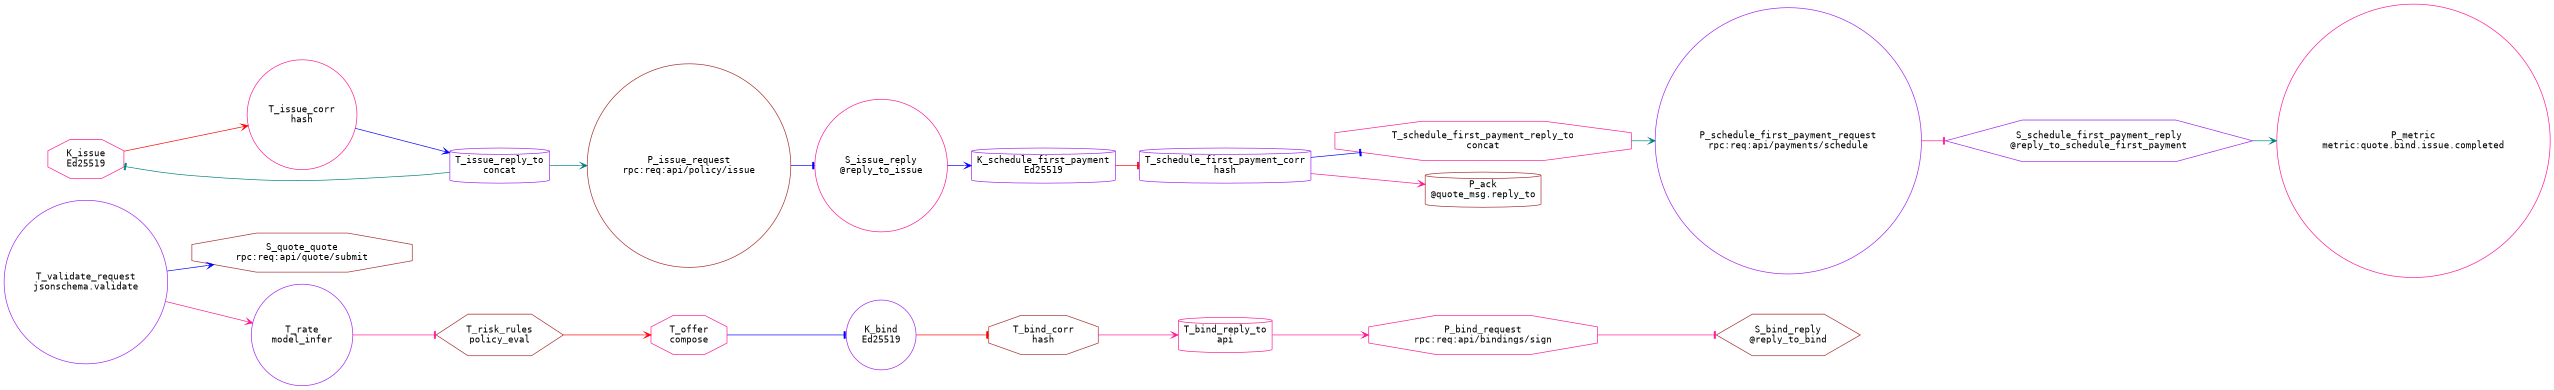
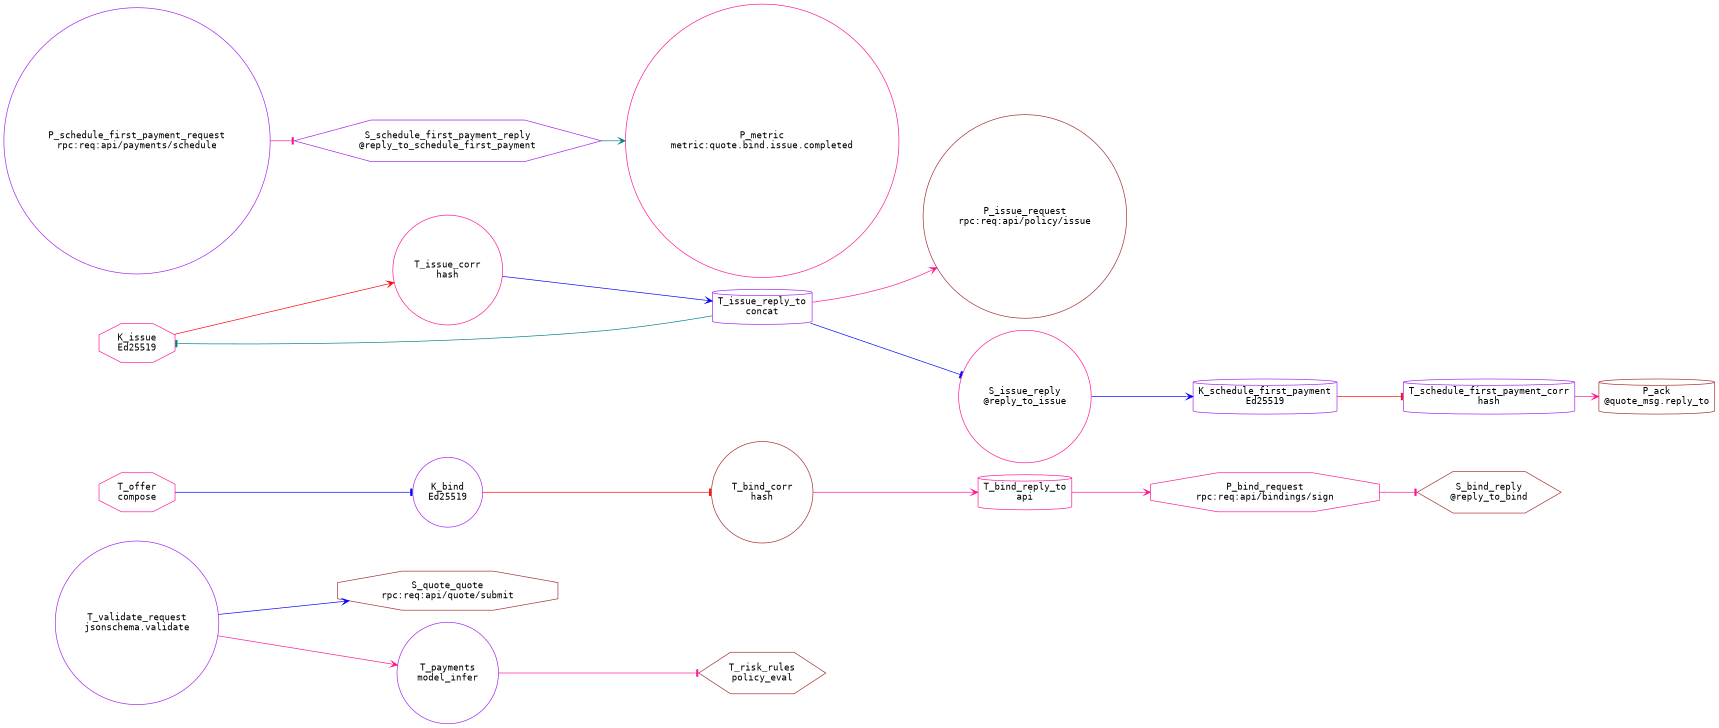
node "T_schedule_first_payment_reply_to concat": removed
edge "T_issue_reply_to concat" -> "P_issue_request rpc:req:api/policy/issue": color teal -> deeppink
edge "P_issue_request rpc:req:api/policy/issue" -> "S_issue_reply @reply_to_issue": now "T_issue_reply_to concat" -> "S_issue_reply @reply_to_issue"
node "T_rate model_infer": label "T_rate model_infer" -> "T_payments model_infer"
edge "T_risk_rules policy_eval" -> "T_offer compose": removed
node "T_bind_corr hash": shape octagon -> circle
